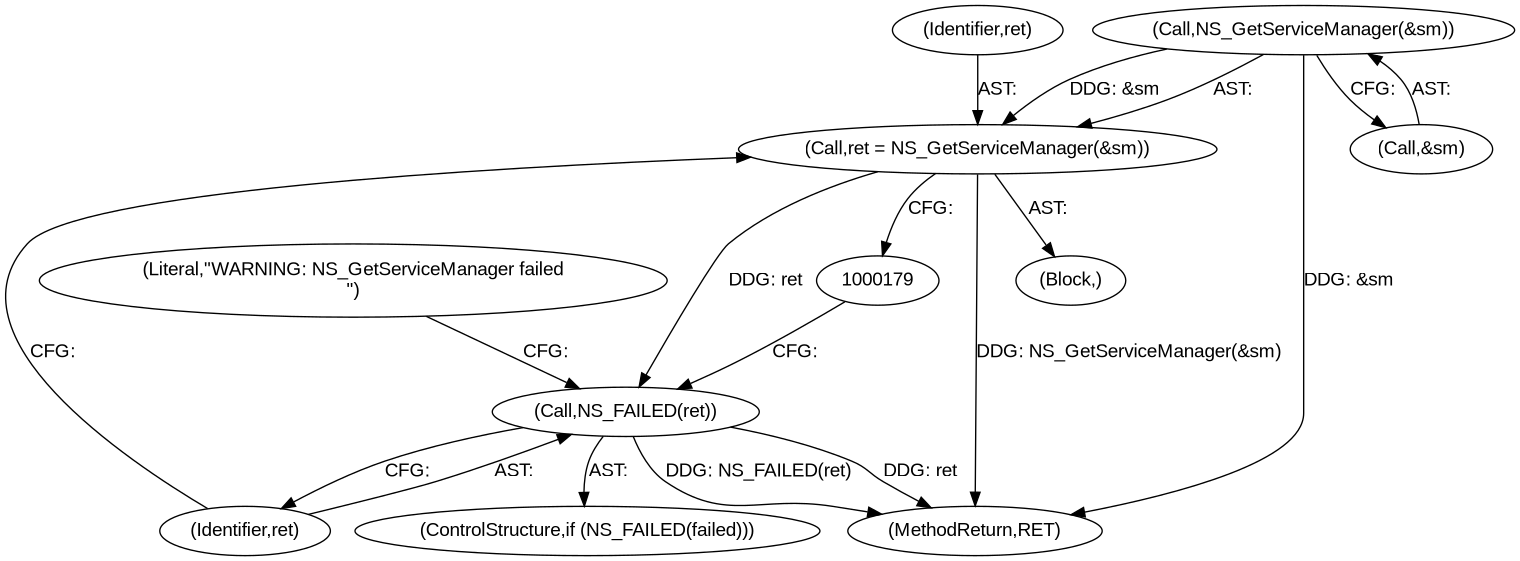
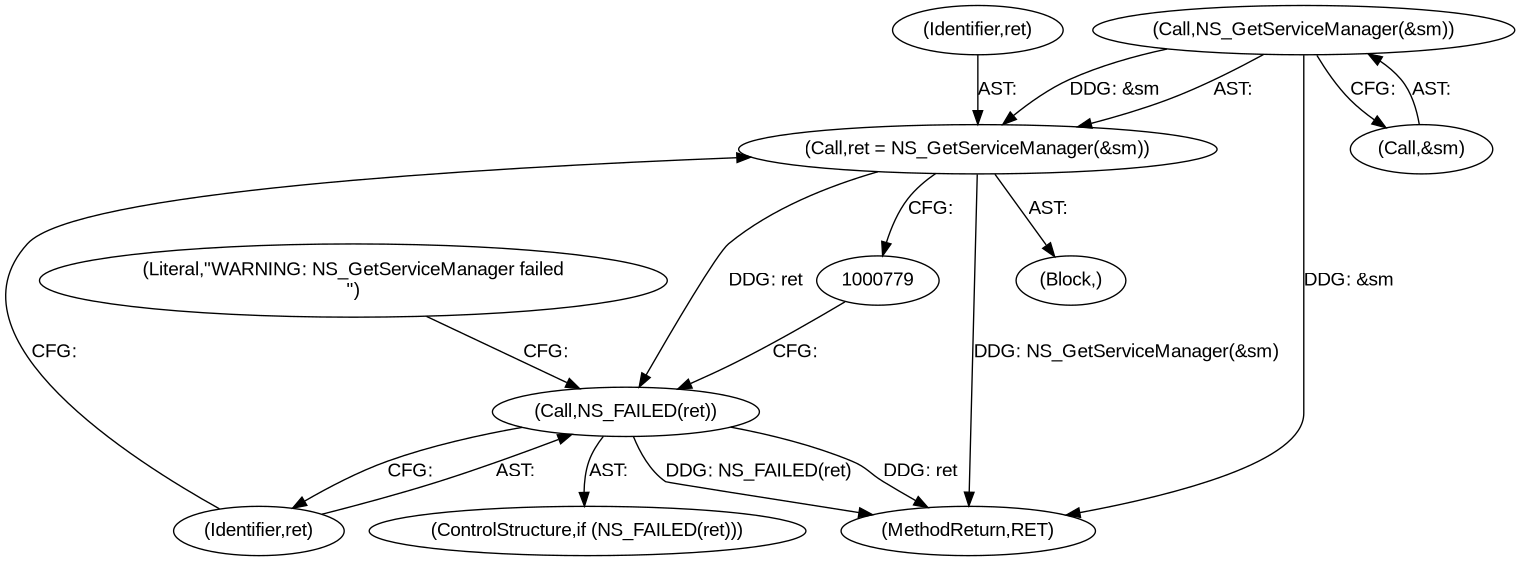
node "1000179": label "1000179" -> "1000779"
node "(ControlStructure,if (NS_FAILED(failed)))": label "(ControlStructure,if (NS_FAILED(failed)))" -> "(ControlStructure,if (NS_FAILED(ret)))"
